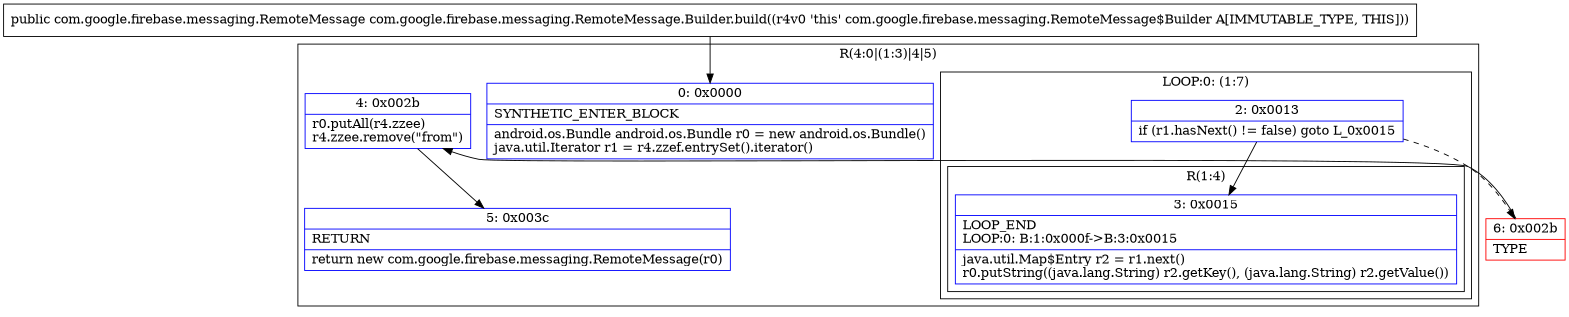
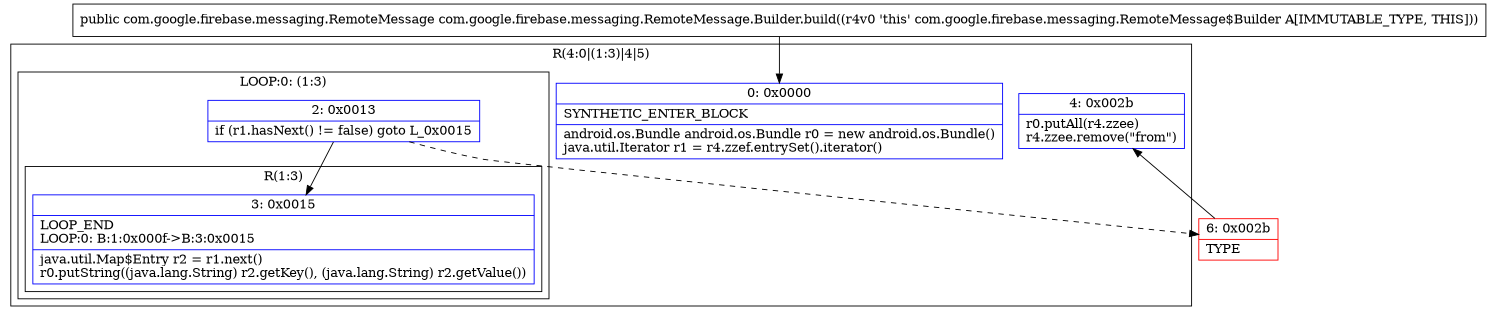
cluster "LOOP:0: (1:7)": label "LOOP:0: (1:7)" -> "LOOP:0: (1:3)"
cluster "R(1:4)": label "R(1:4)" -> "R(1:3)"
node "5: 0x003c": removed
